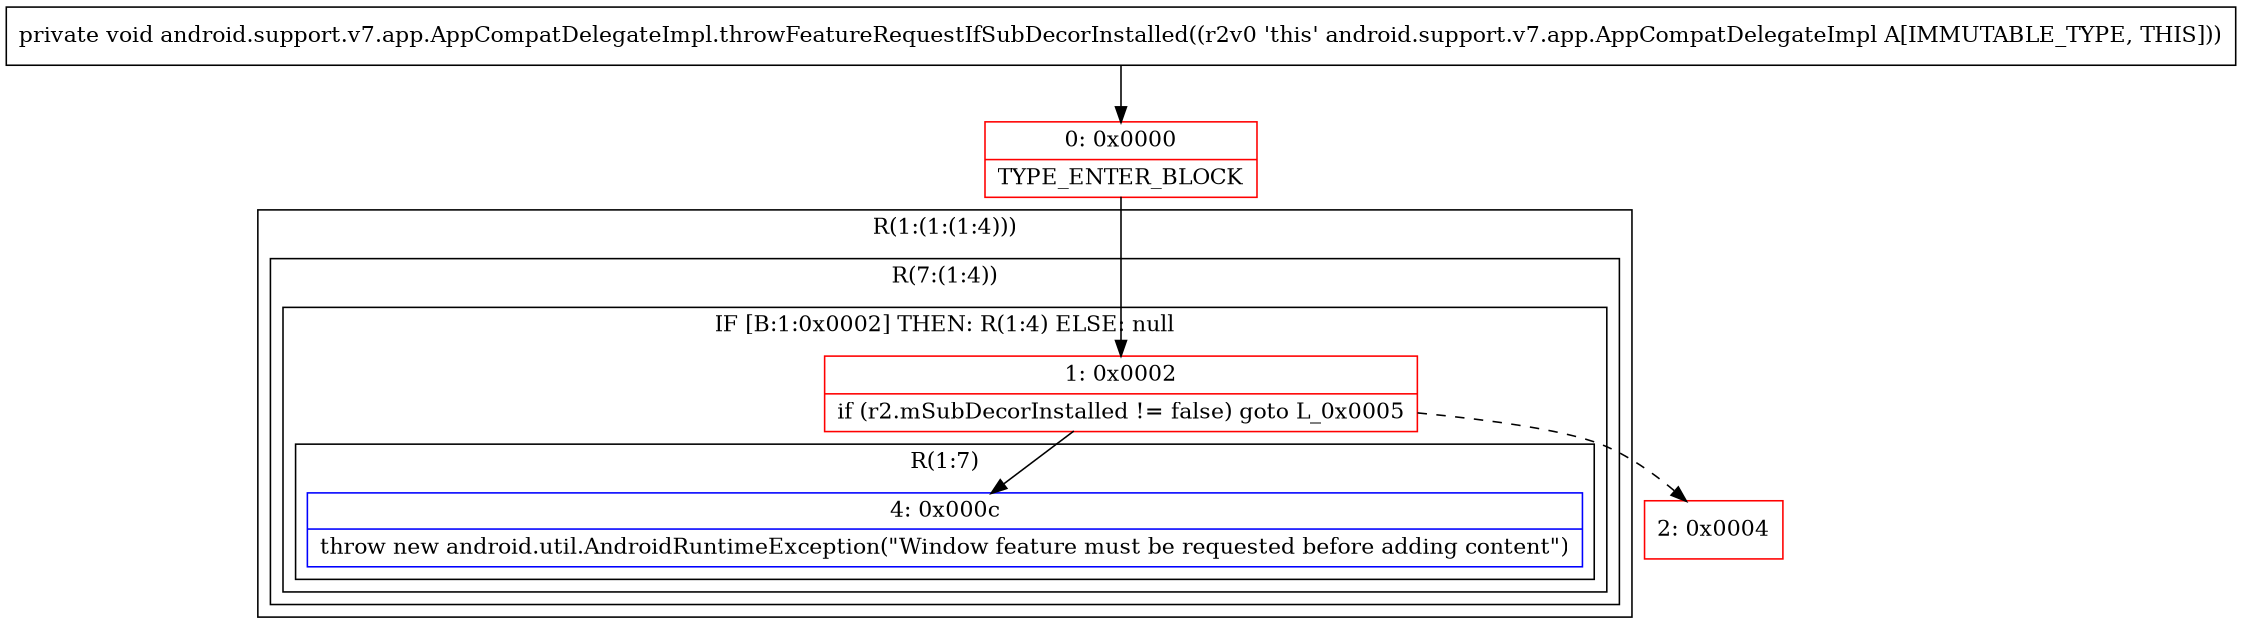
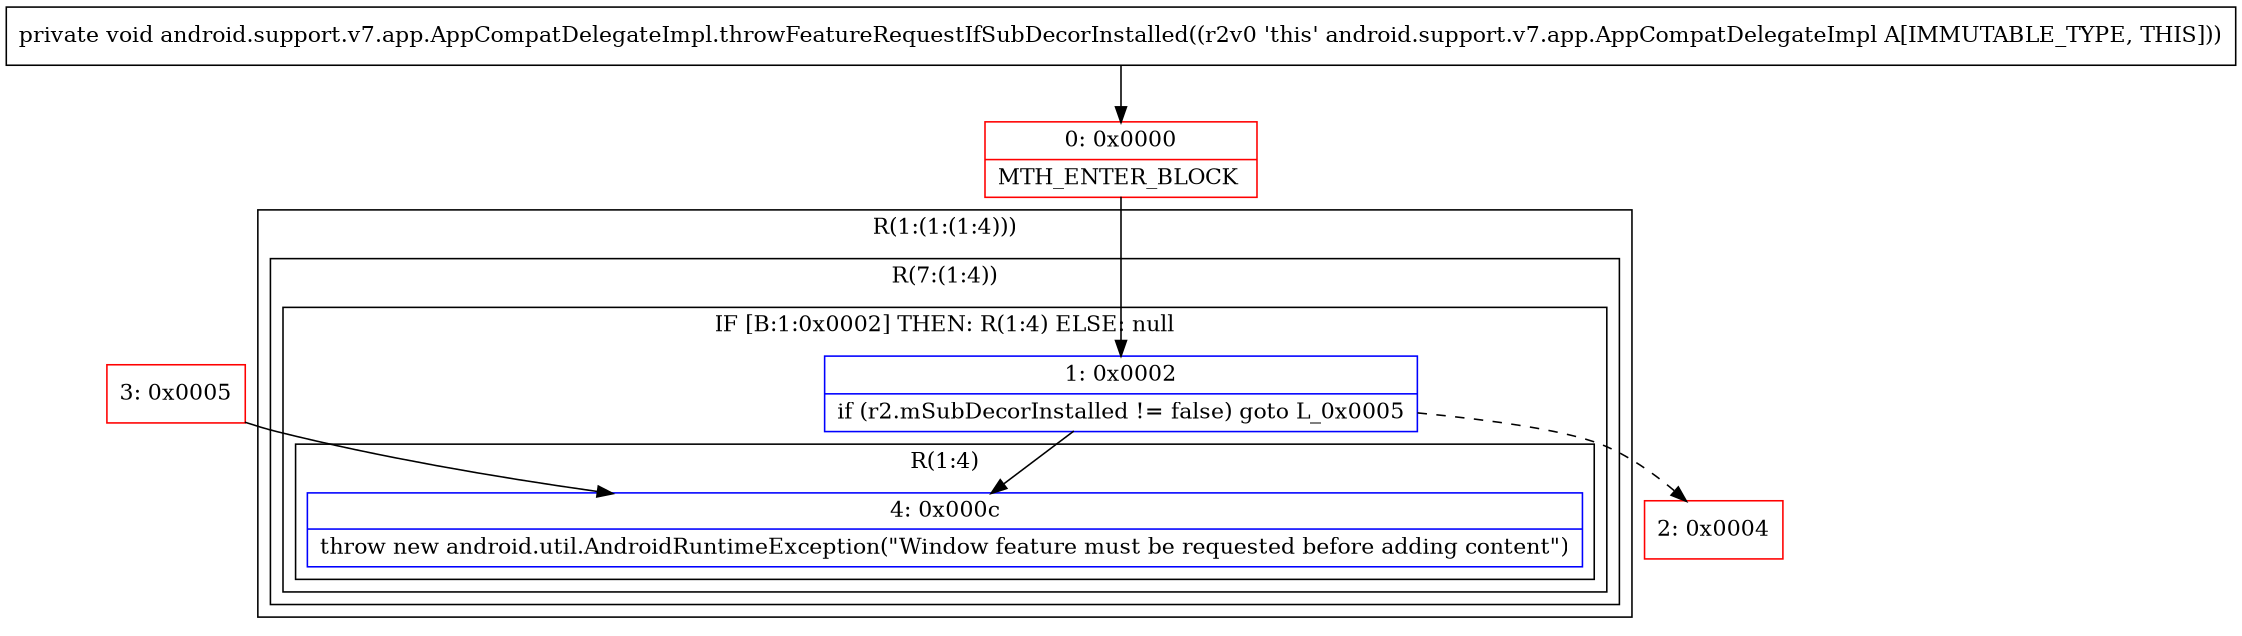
node "0: 0x0000": text "TYPE_ENTER_BLOCK" -> "MTH_ENTER_BLOCK"
node "3: 0x0005": added
node "1: 0x0002": color red -> blue
cluster "R(1:7)": label "R(1:7)" -> "R(1:4)"
